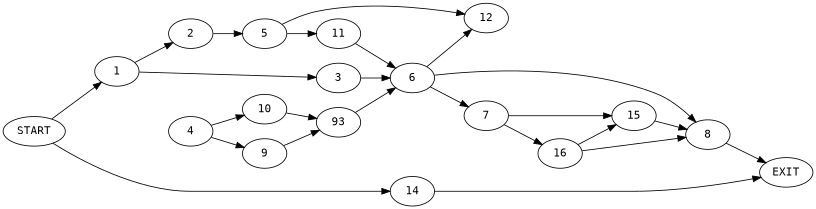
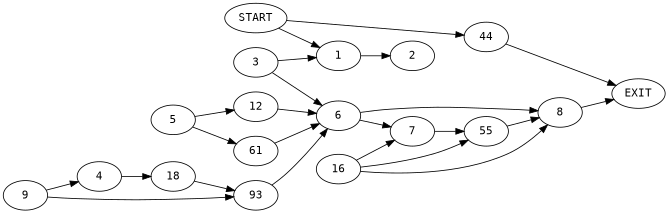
edge "2" -> "5": removed
node "11": label "11" -> "61"
edge "6" -> "12": reversed
edge "1" -> "3": reversed
node "10": label "10" -> "18"
node "15": label "15" -> "55"
edge "7" -> "16": reversed
edge "4" -> "9": reversed
node "14": label "14" -> "44"
